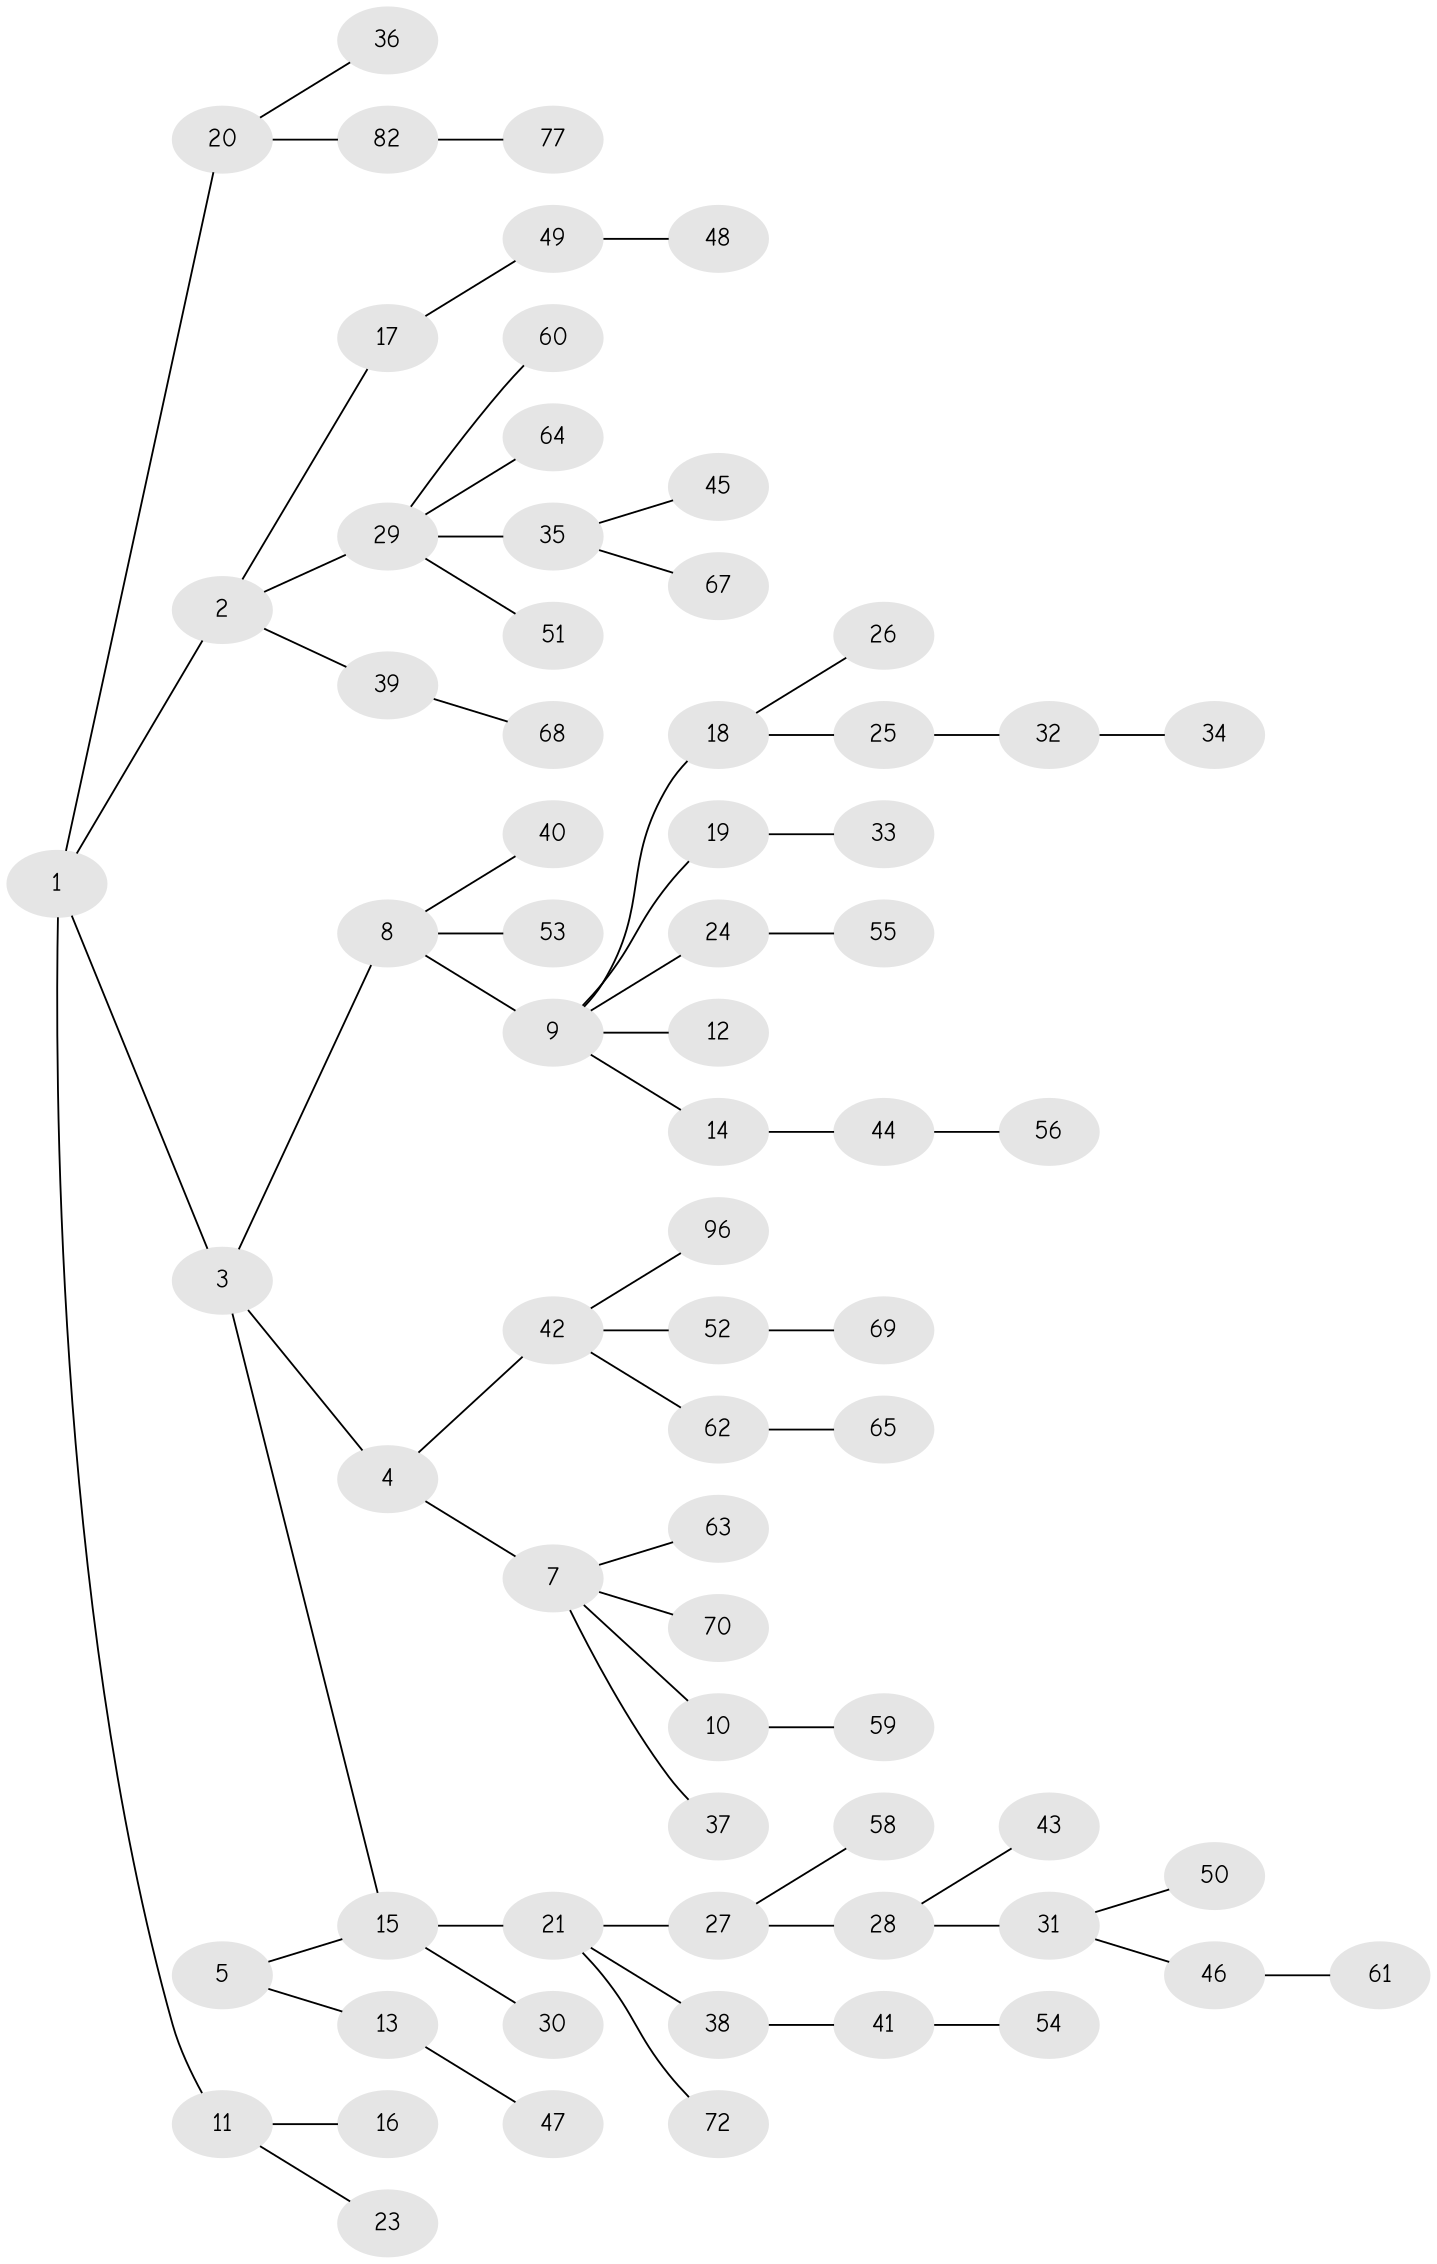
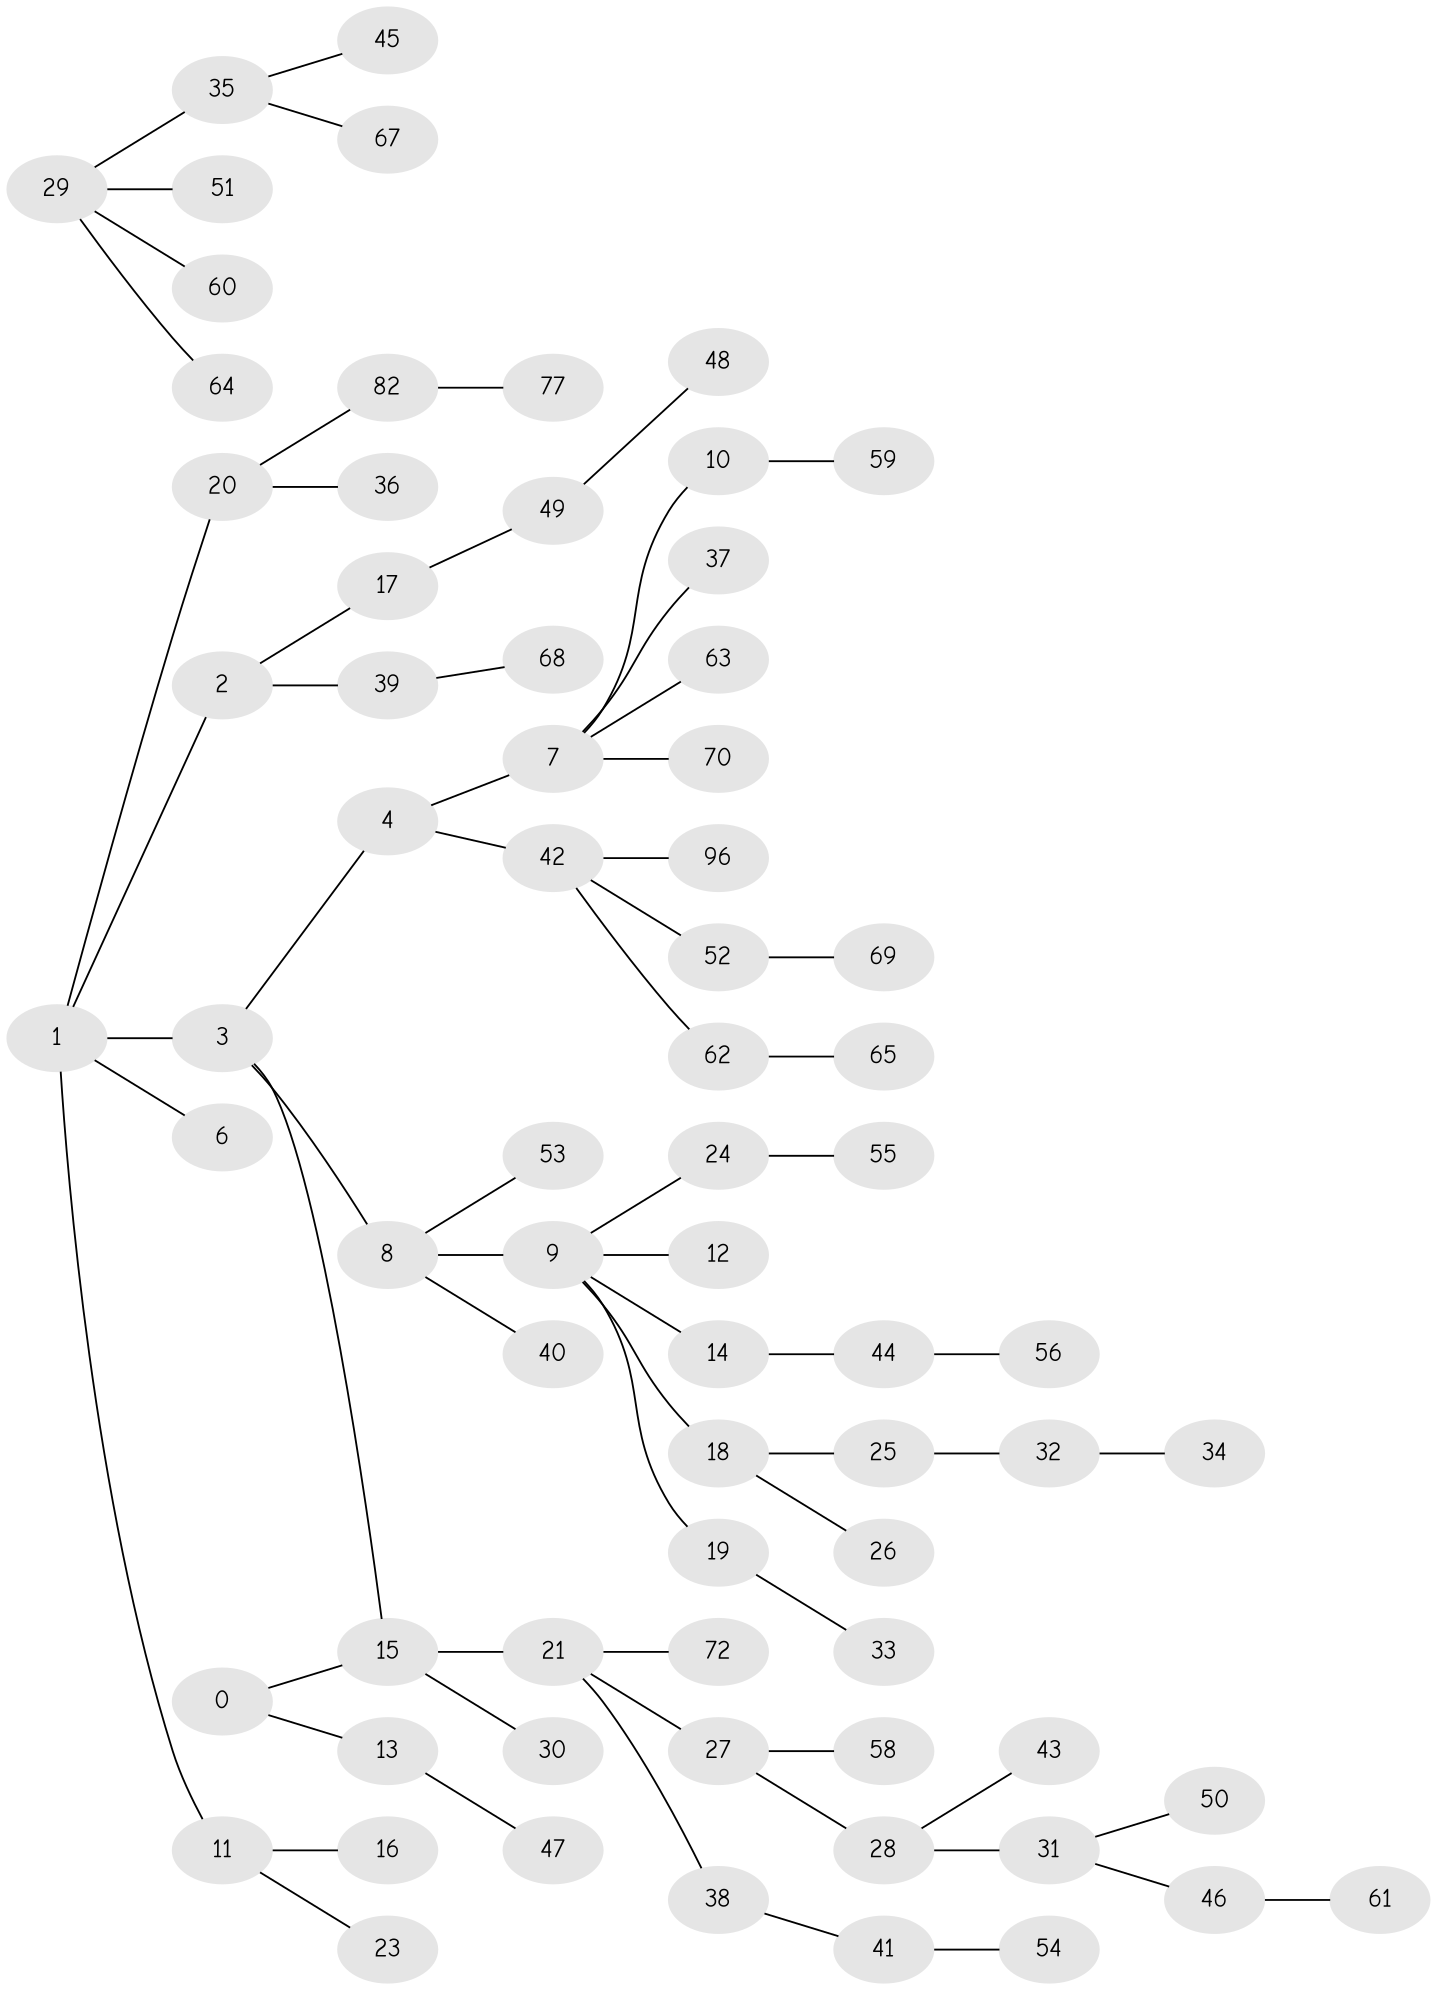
edge "29" -- "2": removed
node "6": added
node "5": label "5" -> "0"
